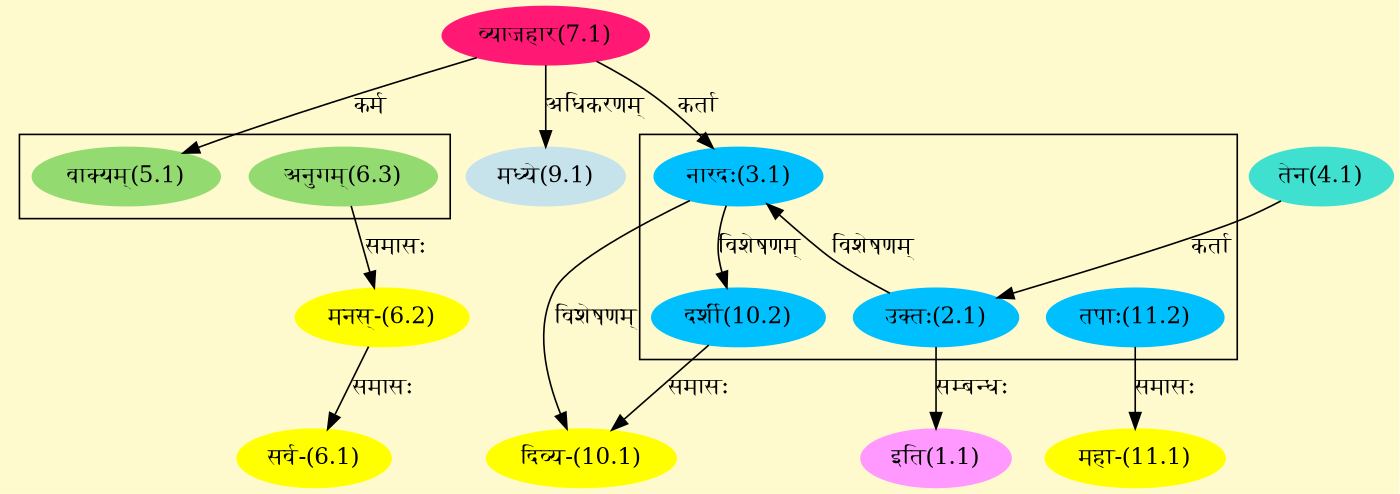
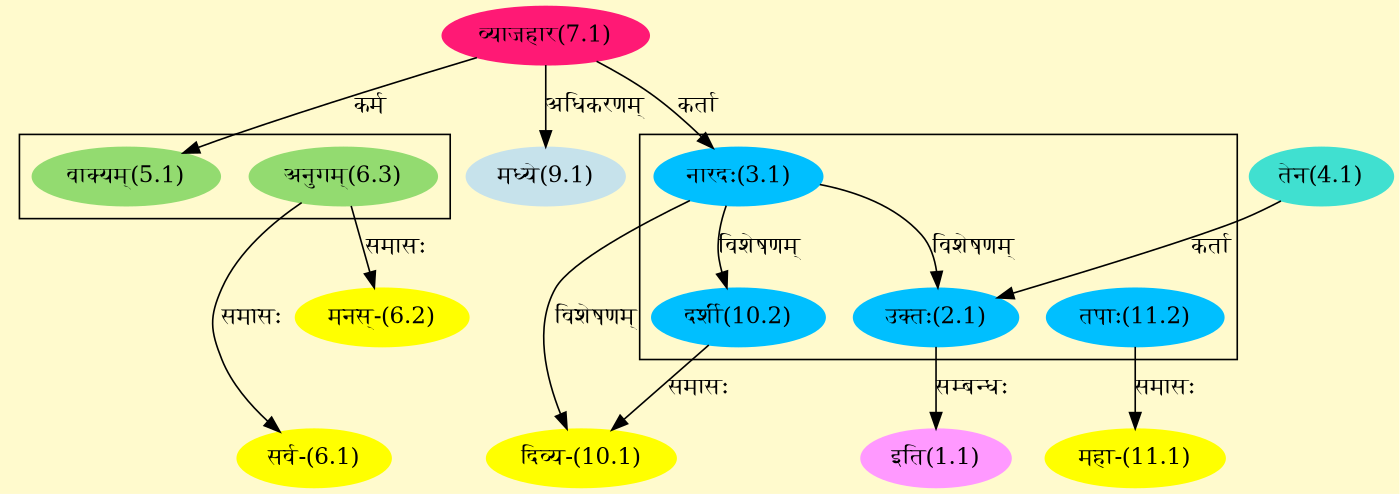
edge "उक्तः(2.1)" -> "नारदः(3.1)": reversed
edge "मनस्-(6.2)" -> "सर्व-(6.1)": now "अनुगम्(6.3)" -> "सर्व-(6.1)"
